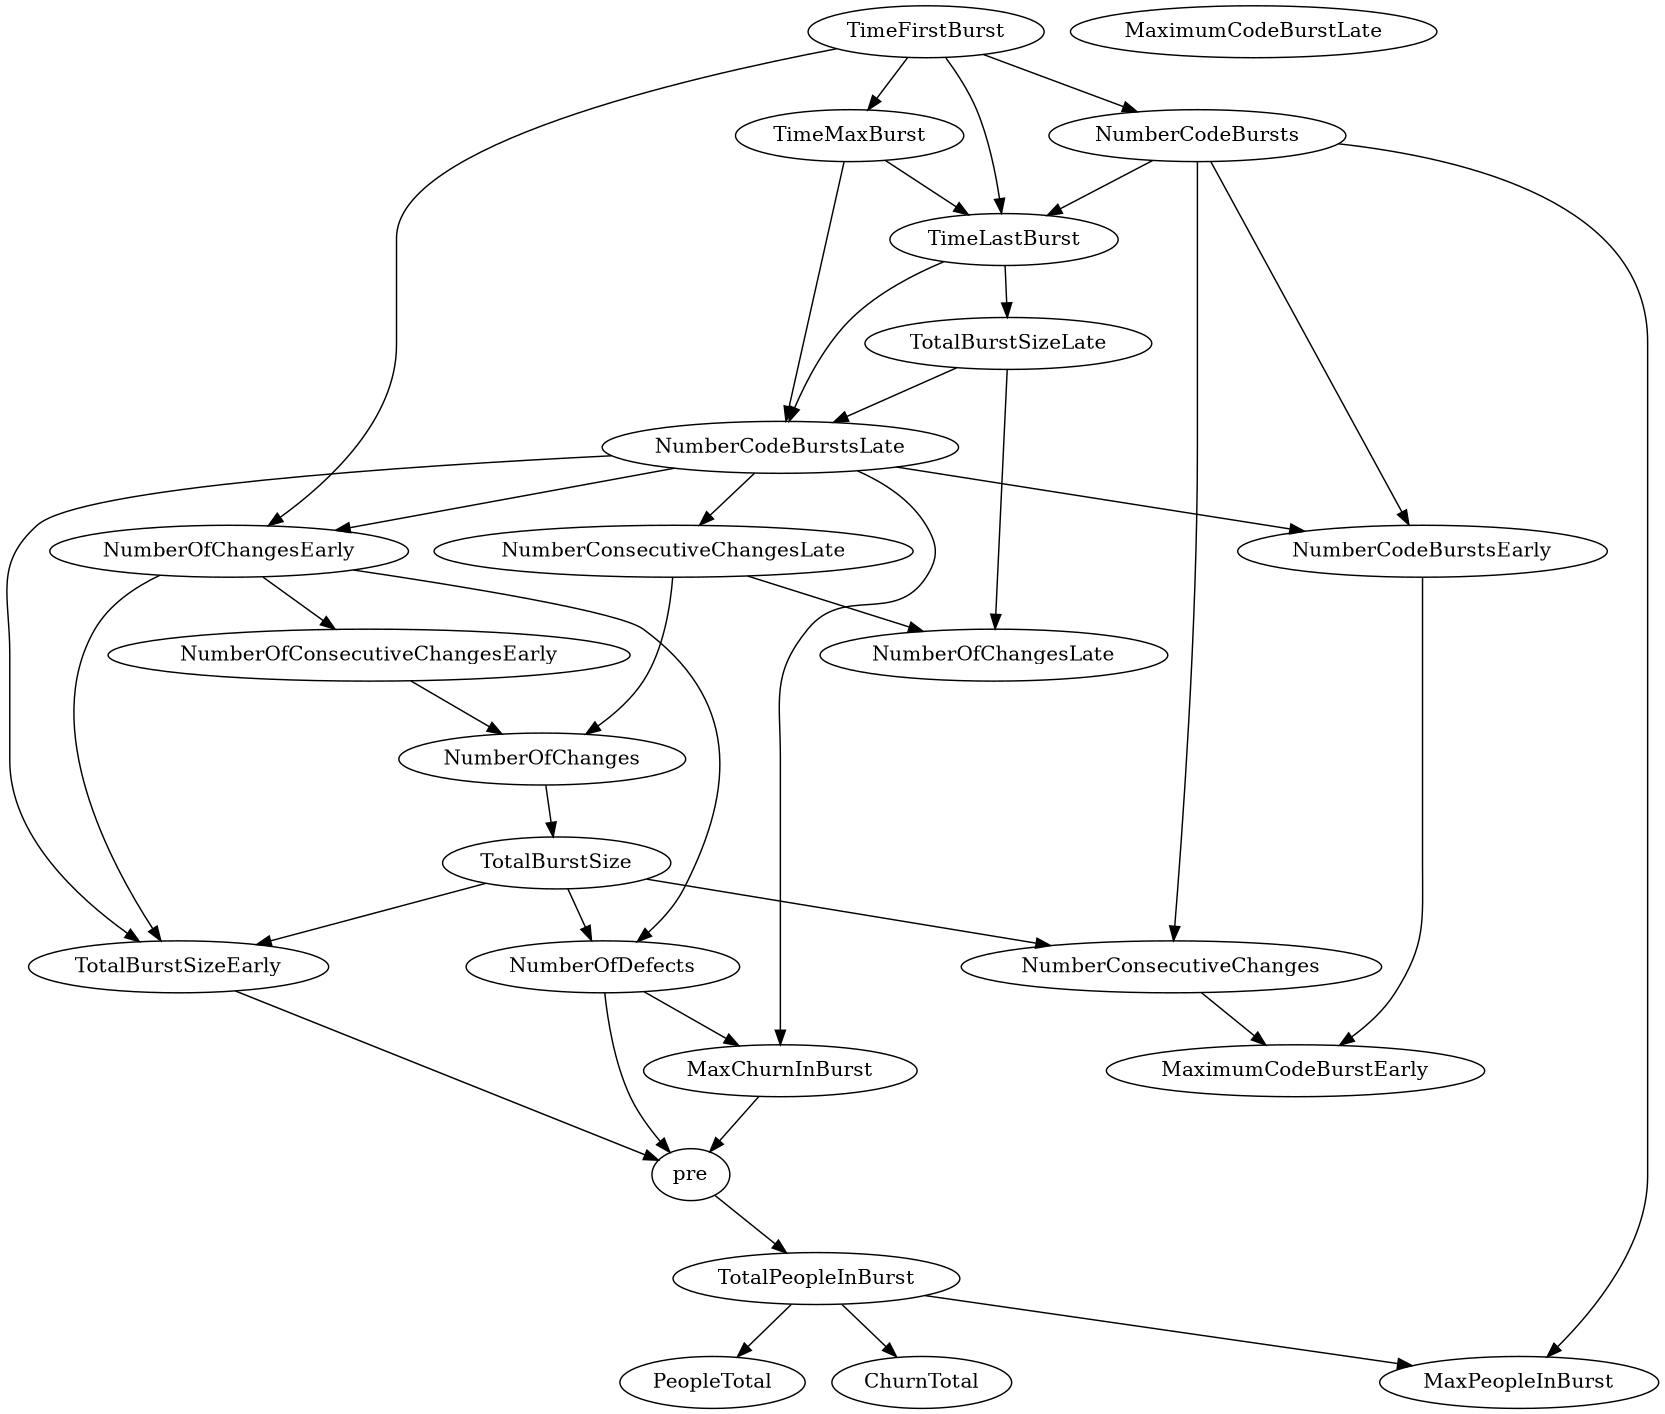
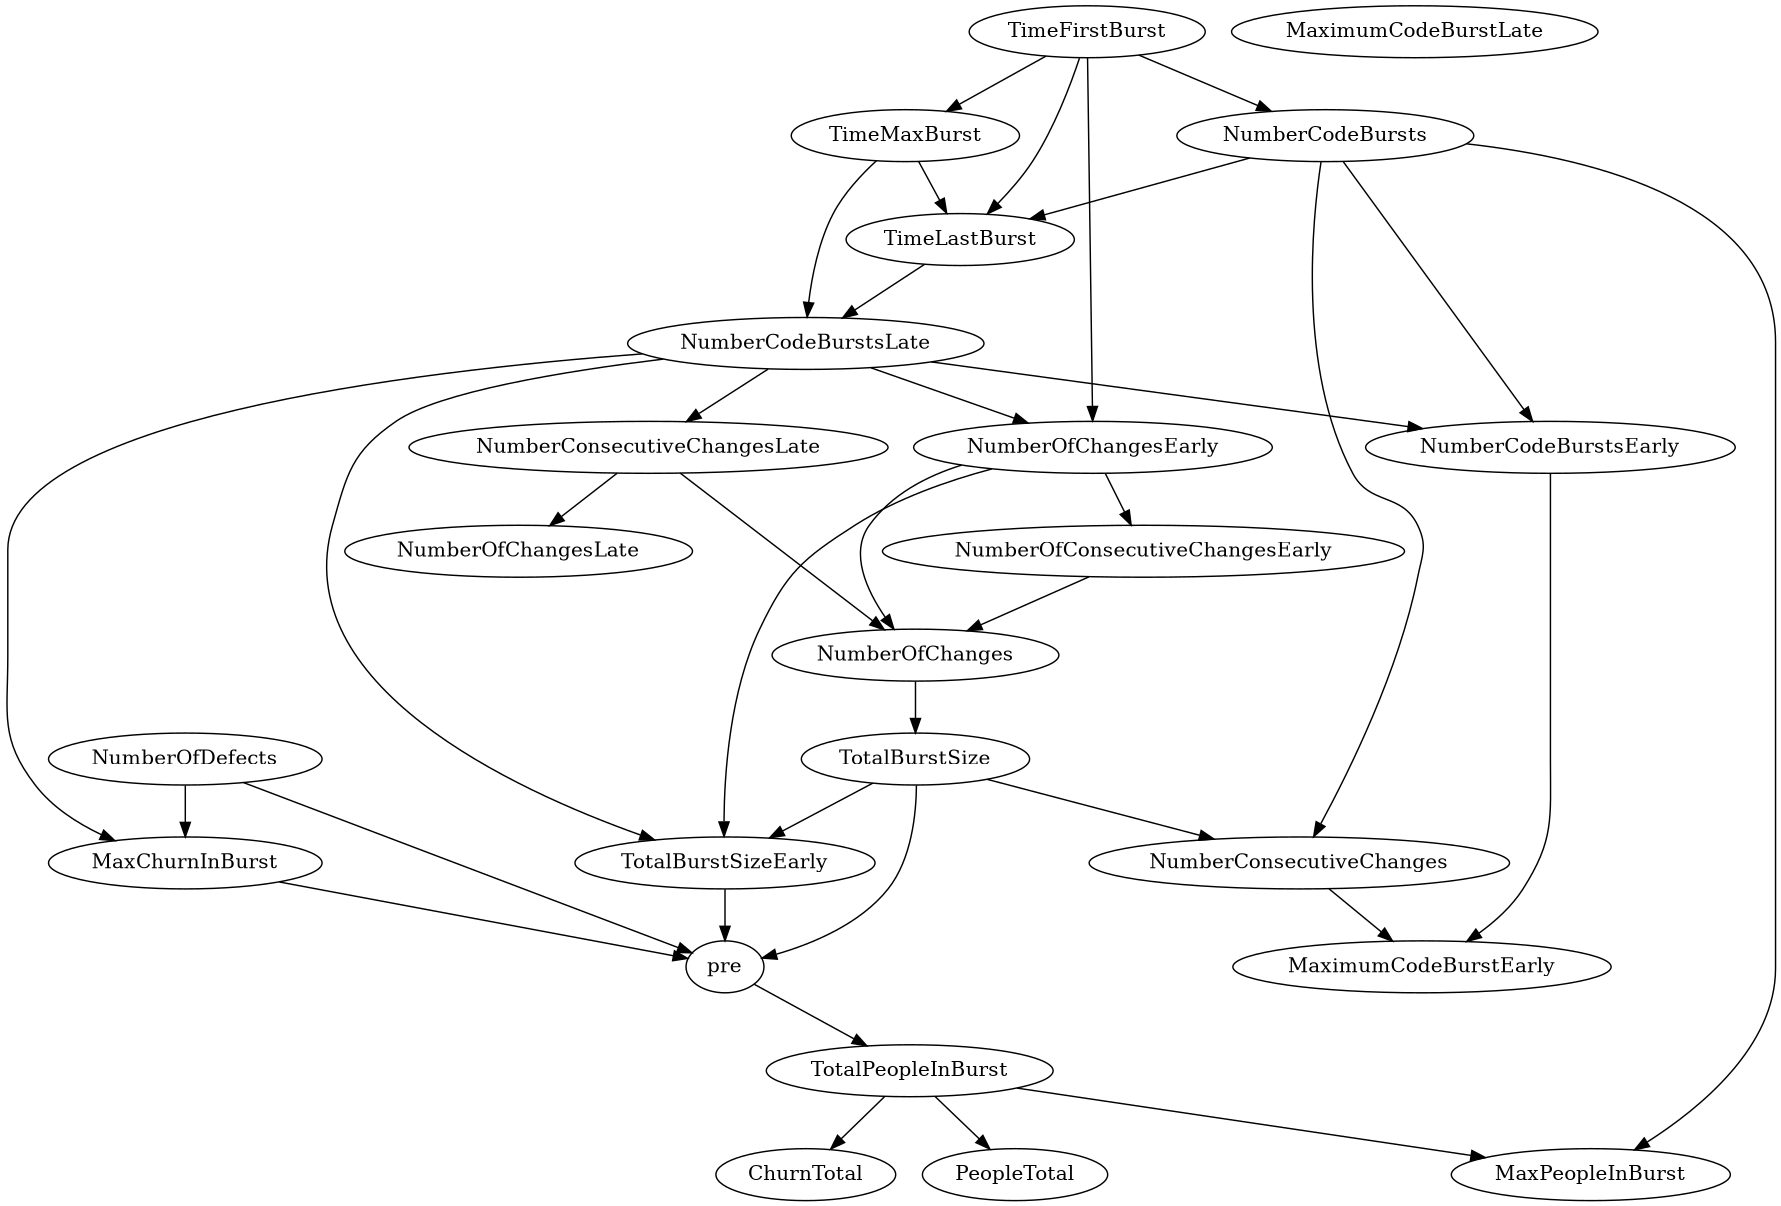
node "TotalBurstSizeLate": removed
edge "NumberOfChangesEarly" -> "NumberOfDefects": now "NumberOfChangesEarly" -> "NumberOfChanges"
edge "TotalBurstSize" -> "NumberOfDefects": now "TotalBurstSize" -> "pre"
